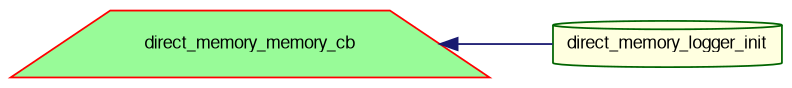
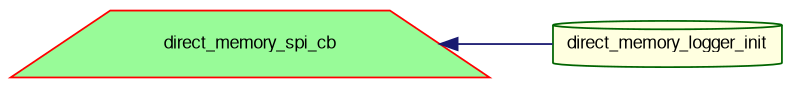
node "direct_memory_memory_cb": label "direct_memory_memory_cb" -> "direct_memory_spi_cb"
